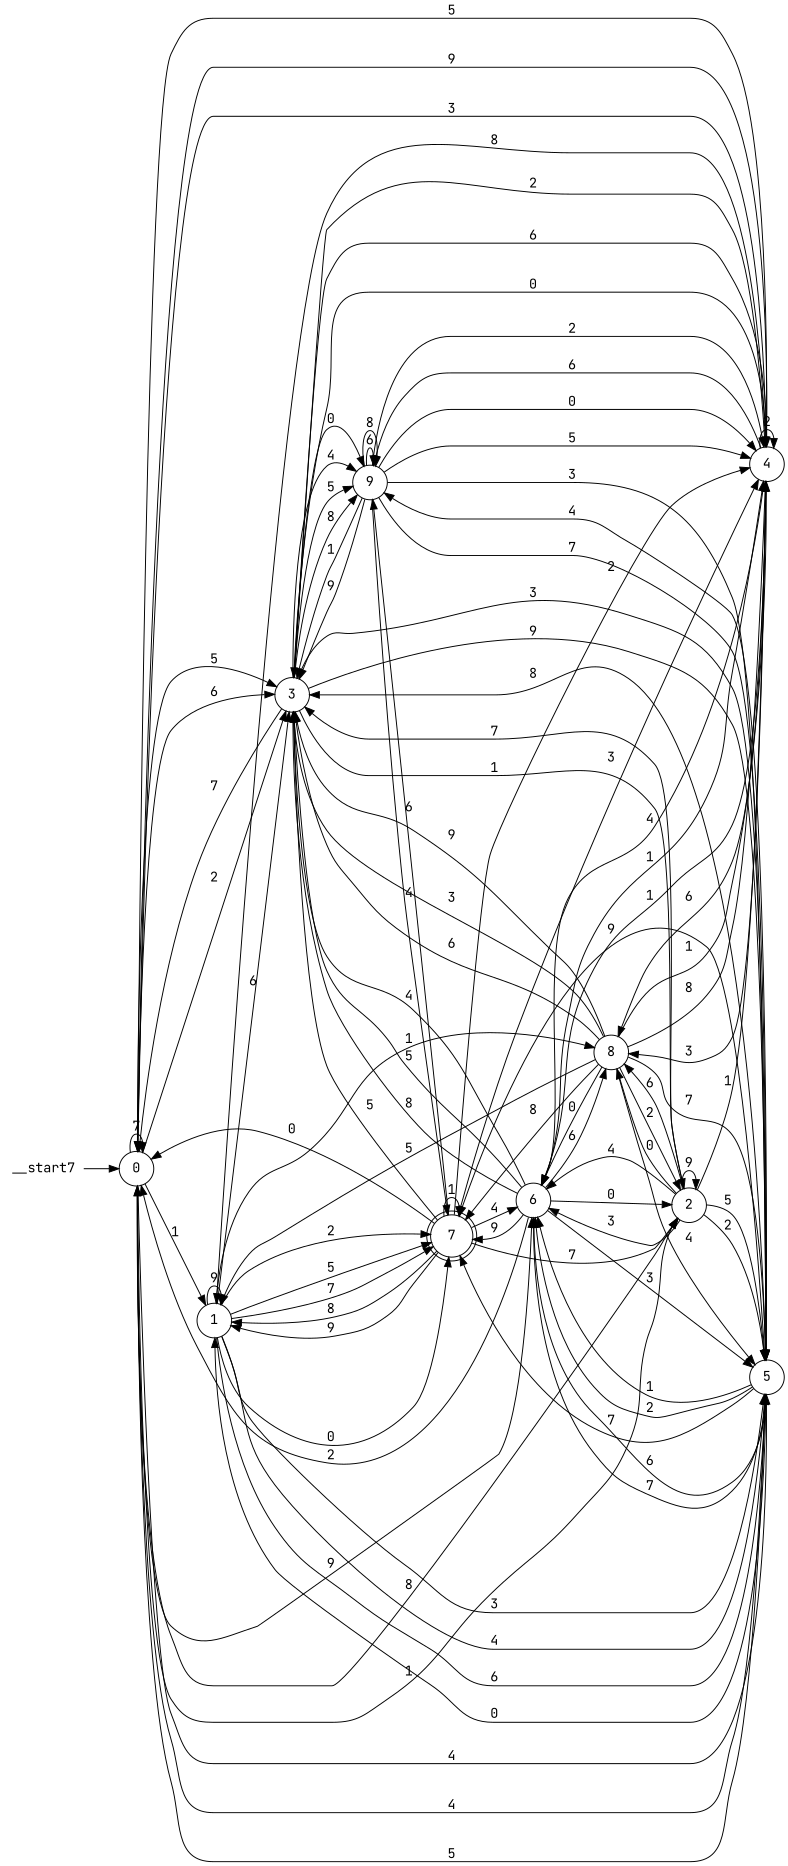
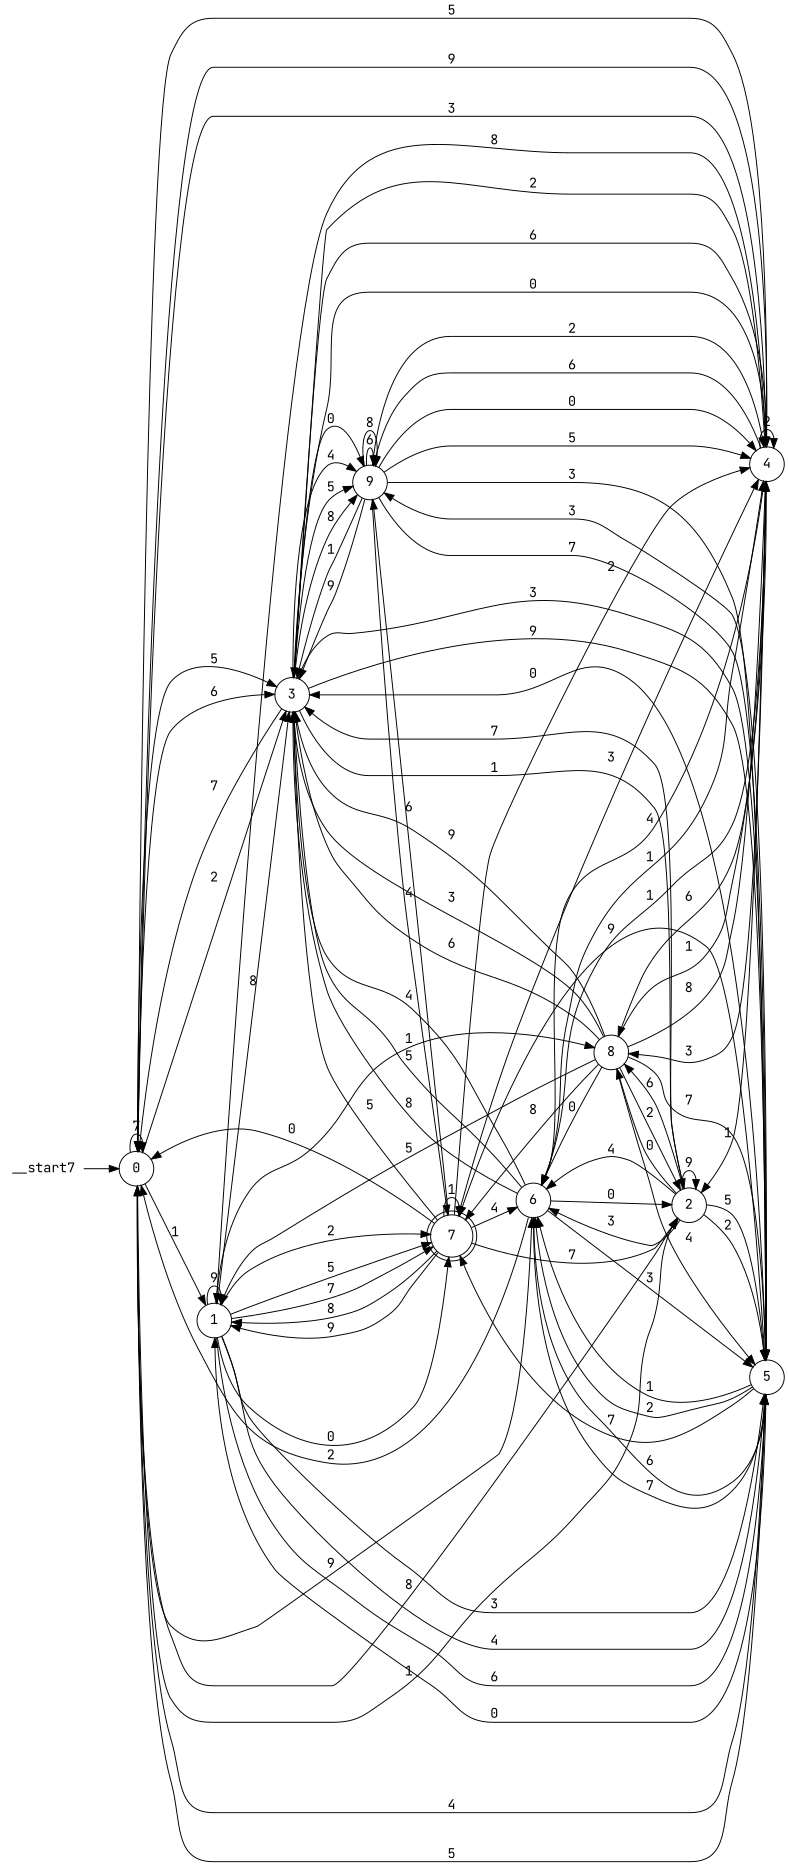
edge "5" -> "9": label "4" -> "3"
edge "5" -> "3": label "8" -> "0"
edge "2" -> "4": reversed
edge "1" -> "3": label "6" -> "8"
edge "6" -> "8": removed, label "6"
edge "6" -> "7": removed, label "9"
edge "0" -> "5": removed, label "4"
